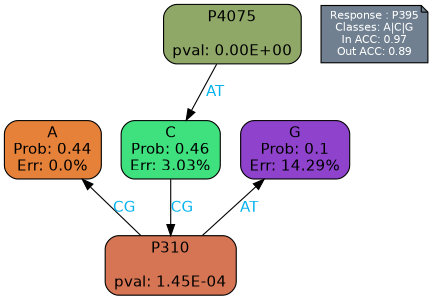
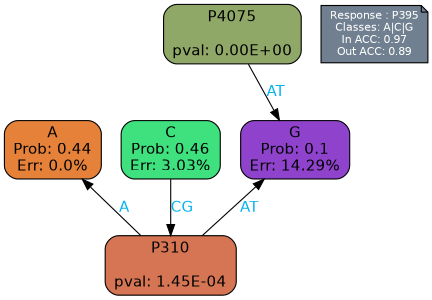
edge "P4075 pval: 0.00E+00" -> "C Prob: 0.46 Err: 3.03%": now "P4075 pval: 0.00E+00" -> "G Prob: 0.1 Err: 14.29%"
edge "P310 pval: 1.45E-04" -> "A Prob: 0.44 Err: 0.0%": label "CG" -> "A"
